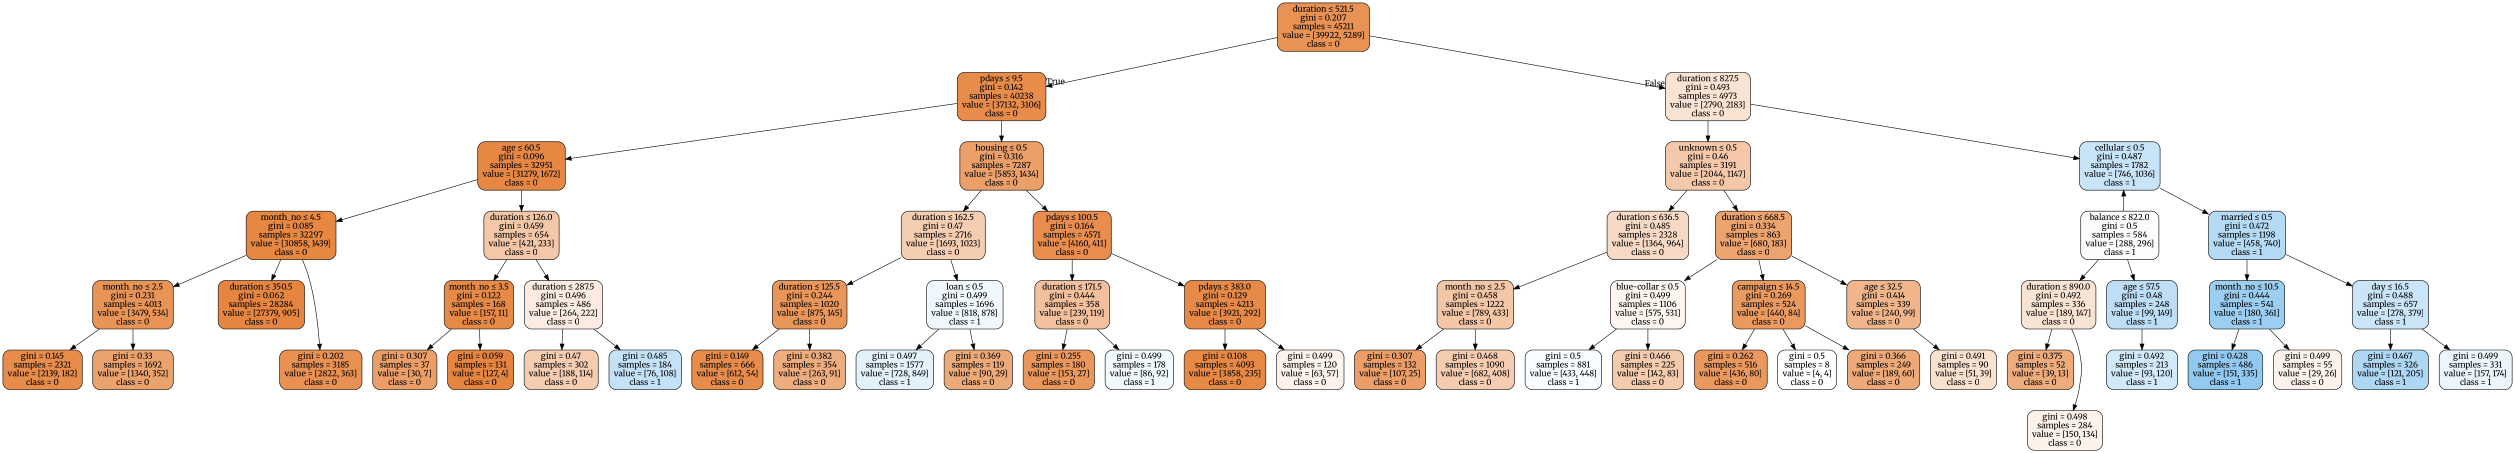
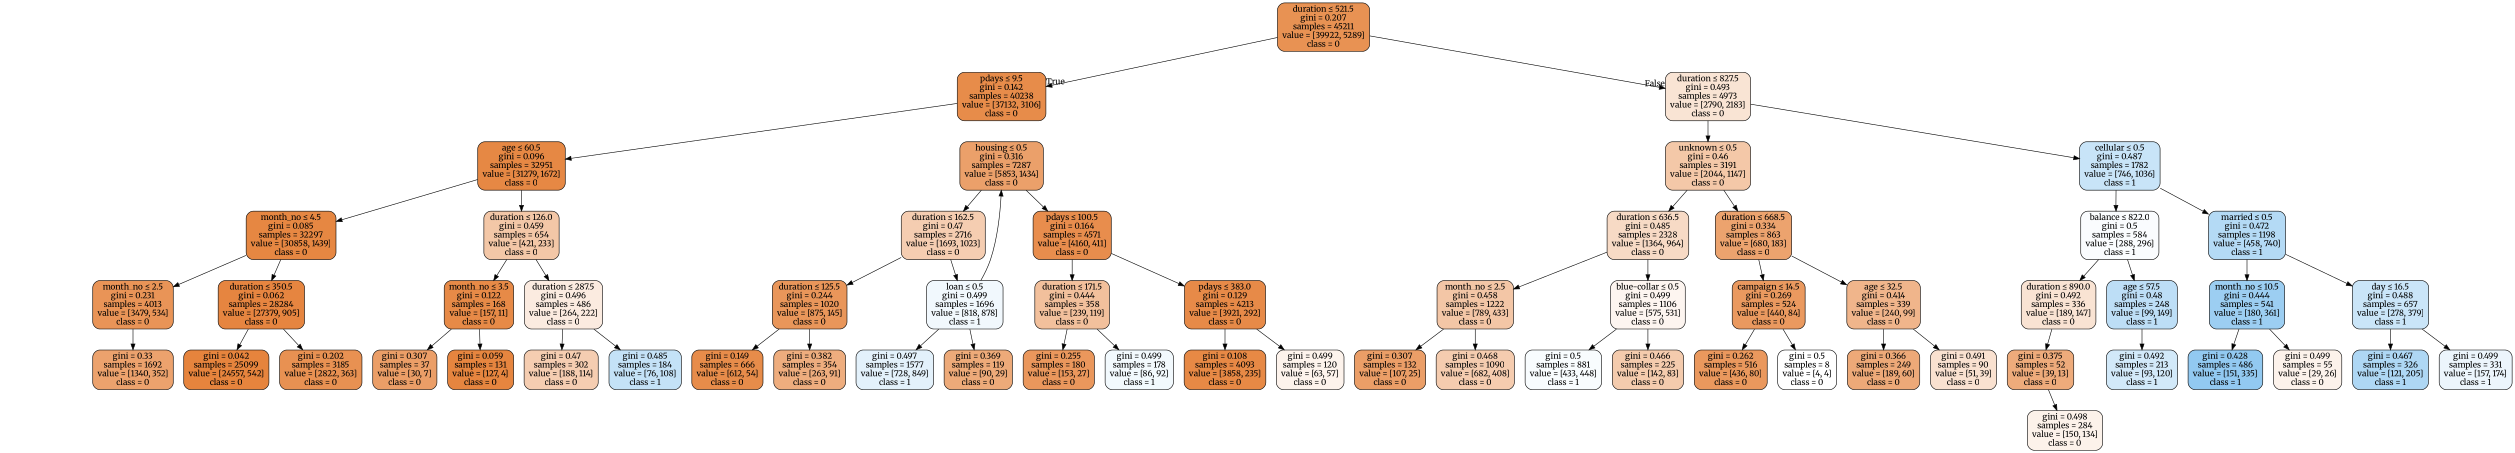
edge "pdays ≤ 9.5" -> "housing ≤ 0.5": now "loan ≤ 0.5" -> "housing ≤ 0.5"
edge "balance ≤ 822.0" -> "cellular ≤ 0.5": reversed
edge "duration ≤ 668.5" -> "blue-collar ≤ 0.5": now "duration ≤ 636.5" -> "blue-collar ≤ 0.5"
edge "month_no ≤ 4.5" -> "gini = 0.202": now "duration ≤ 350.5" -> "gini = 0.202"
edge "campaign ≤ 14.5" -> "gini = 0.366": now "age ≤ 32.5" -> "gini = 0.366"
edge "duration ≤ 890.0" -> "gini = 0.498": now "gini = 0.375" -> "gini = 0.498"
node "gini = 0.145": removed
node "gini = 0.042": added
